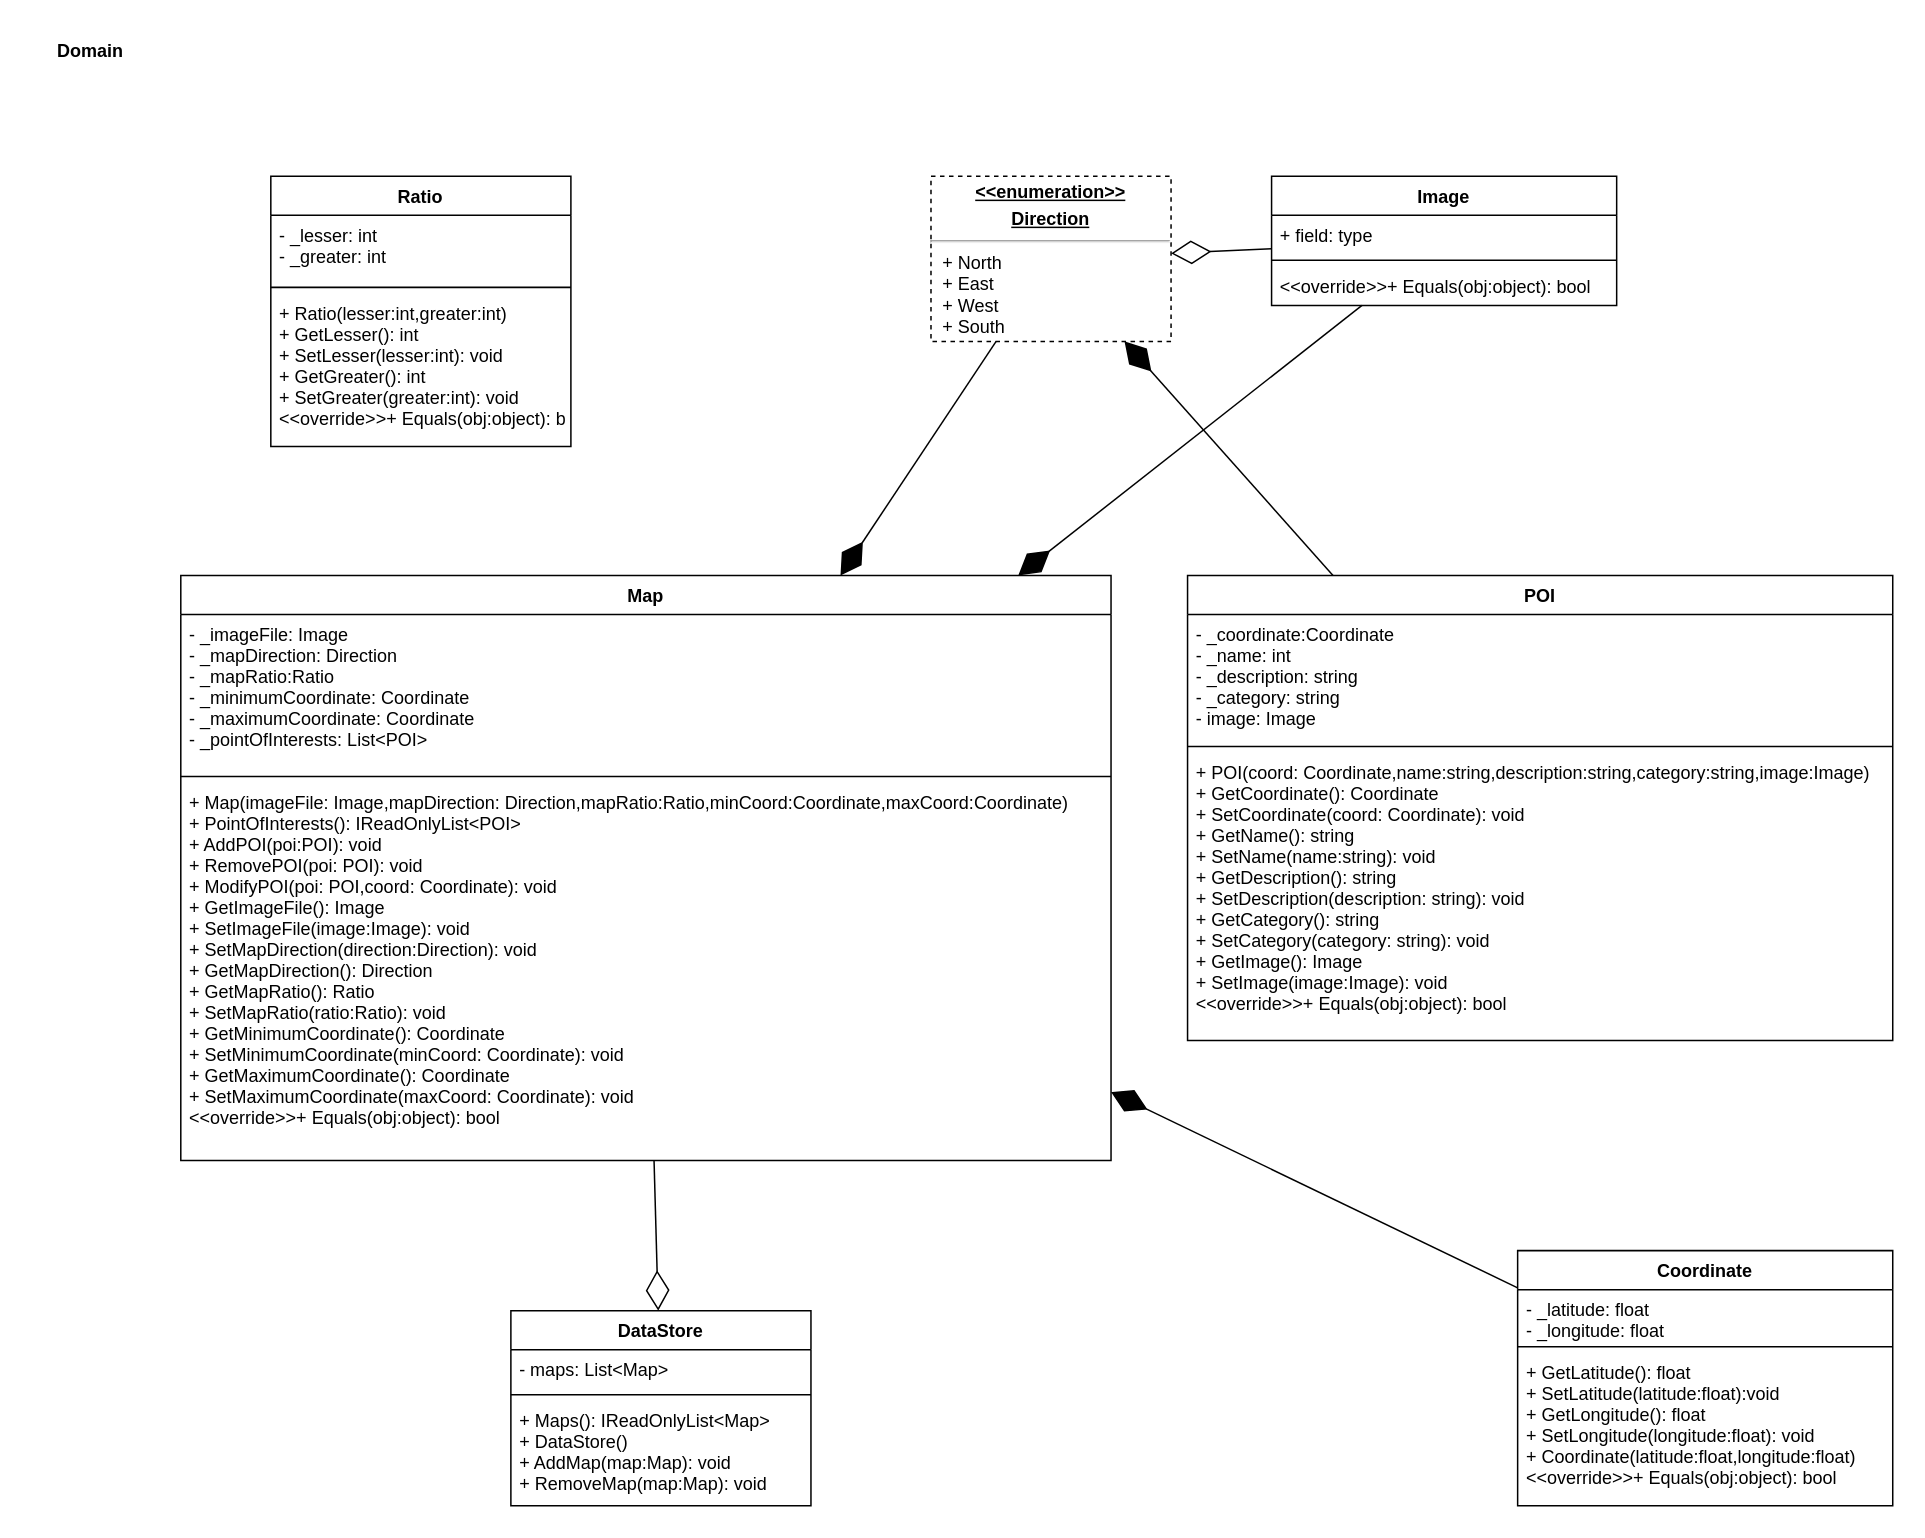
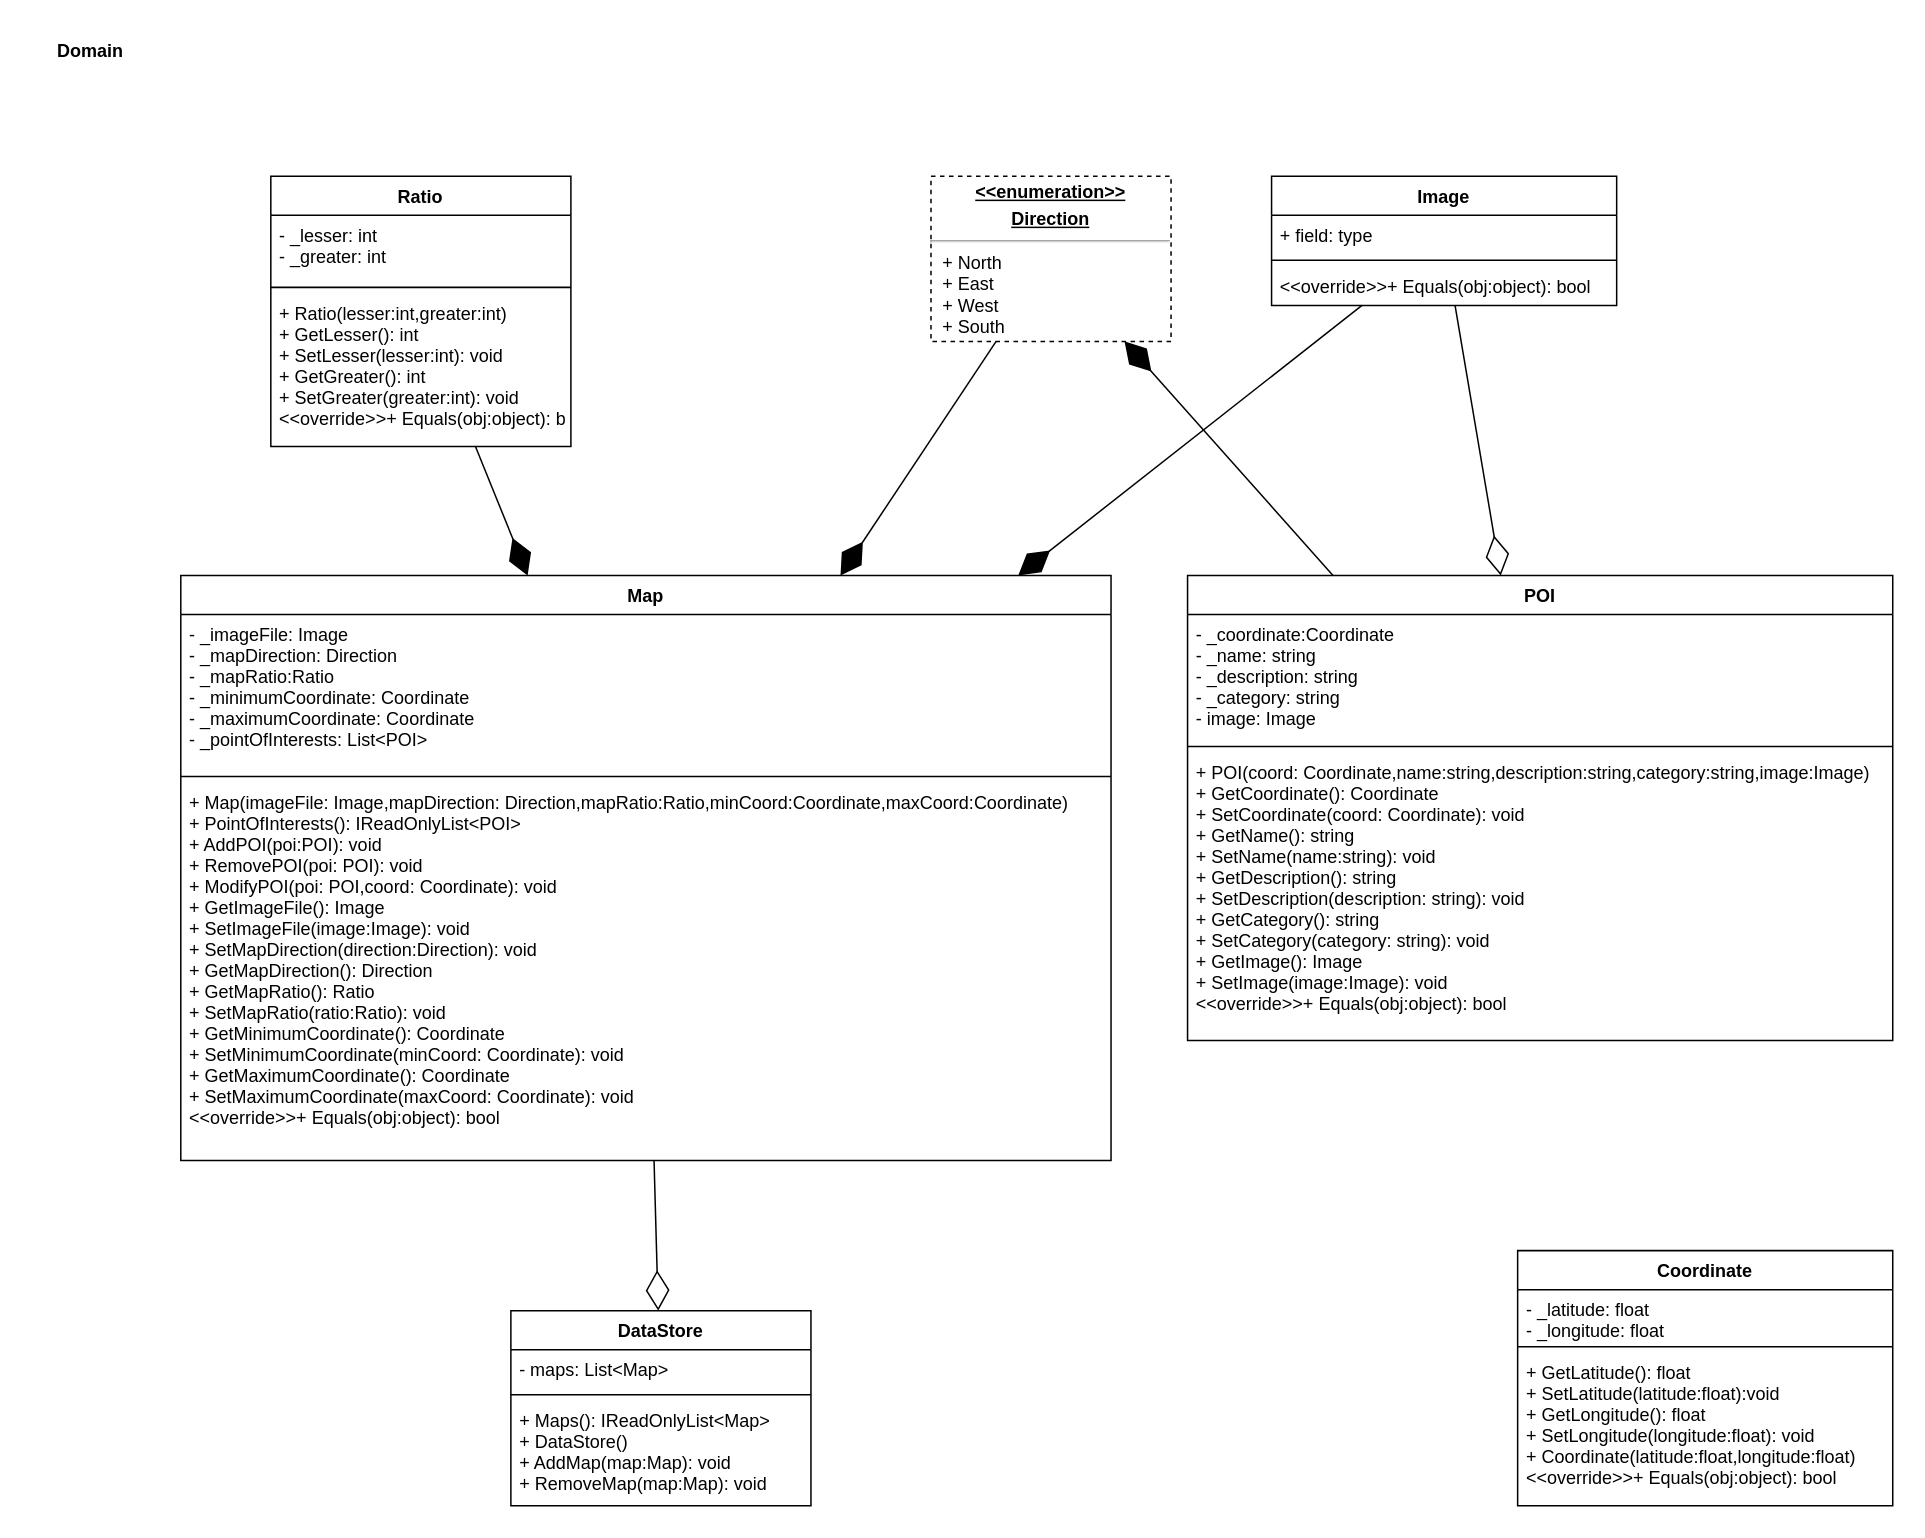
edge "Image" -> "<<enumeration>> Direction + North + East + West + South": now "Image" -> "POI"
edge "Ratio" -> "Map": added
node "- _coordinate:Coordinate - _name: int - _description: string - _category: string - image: Image": label "- _coordinate:Coordinate - _name: int - _description: string - _category: string - image: Image" -> "- _coordinate:Coordinate - _name: string - _description: string - _category: string - image: Image"
edge "Coordinate" -> "Map": removed
